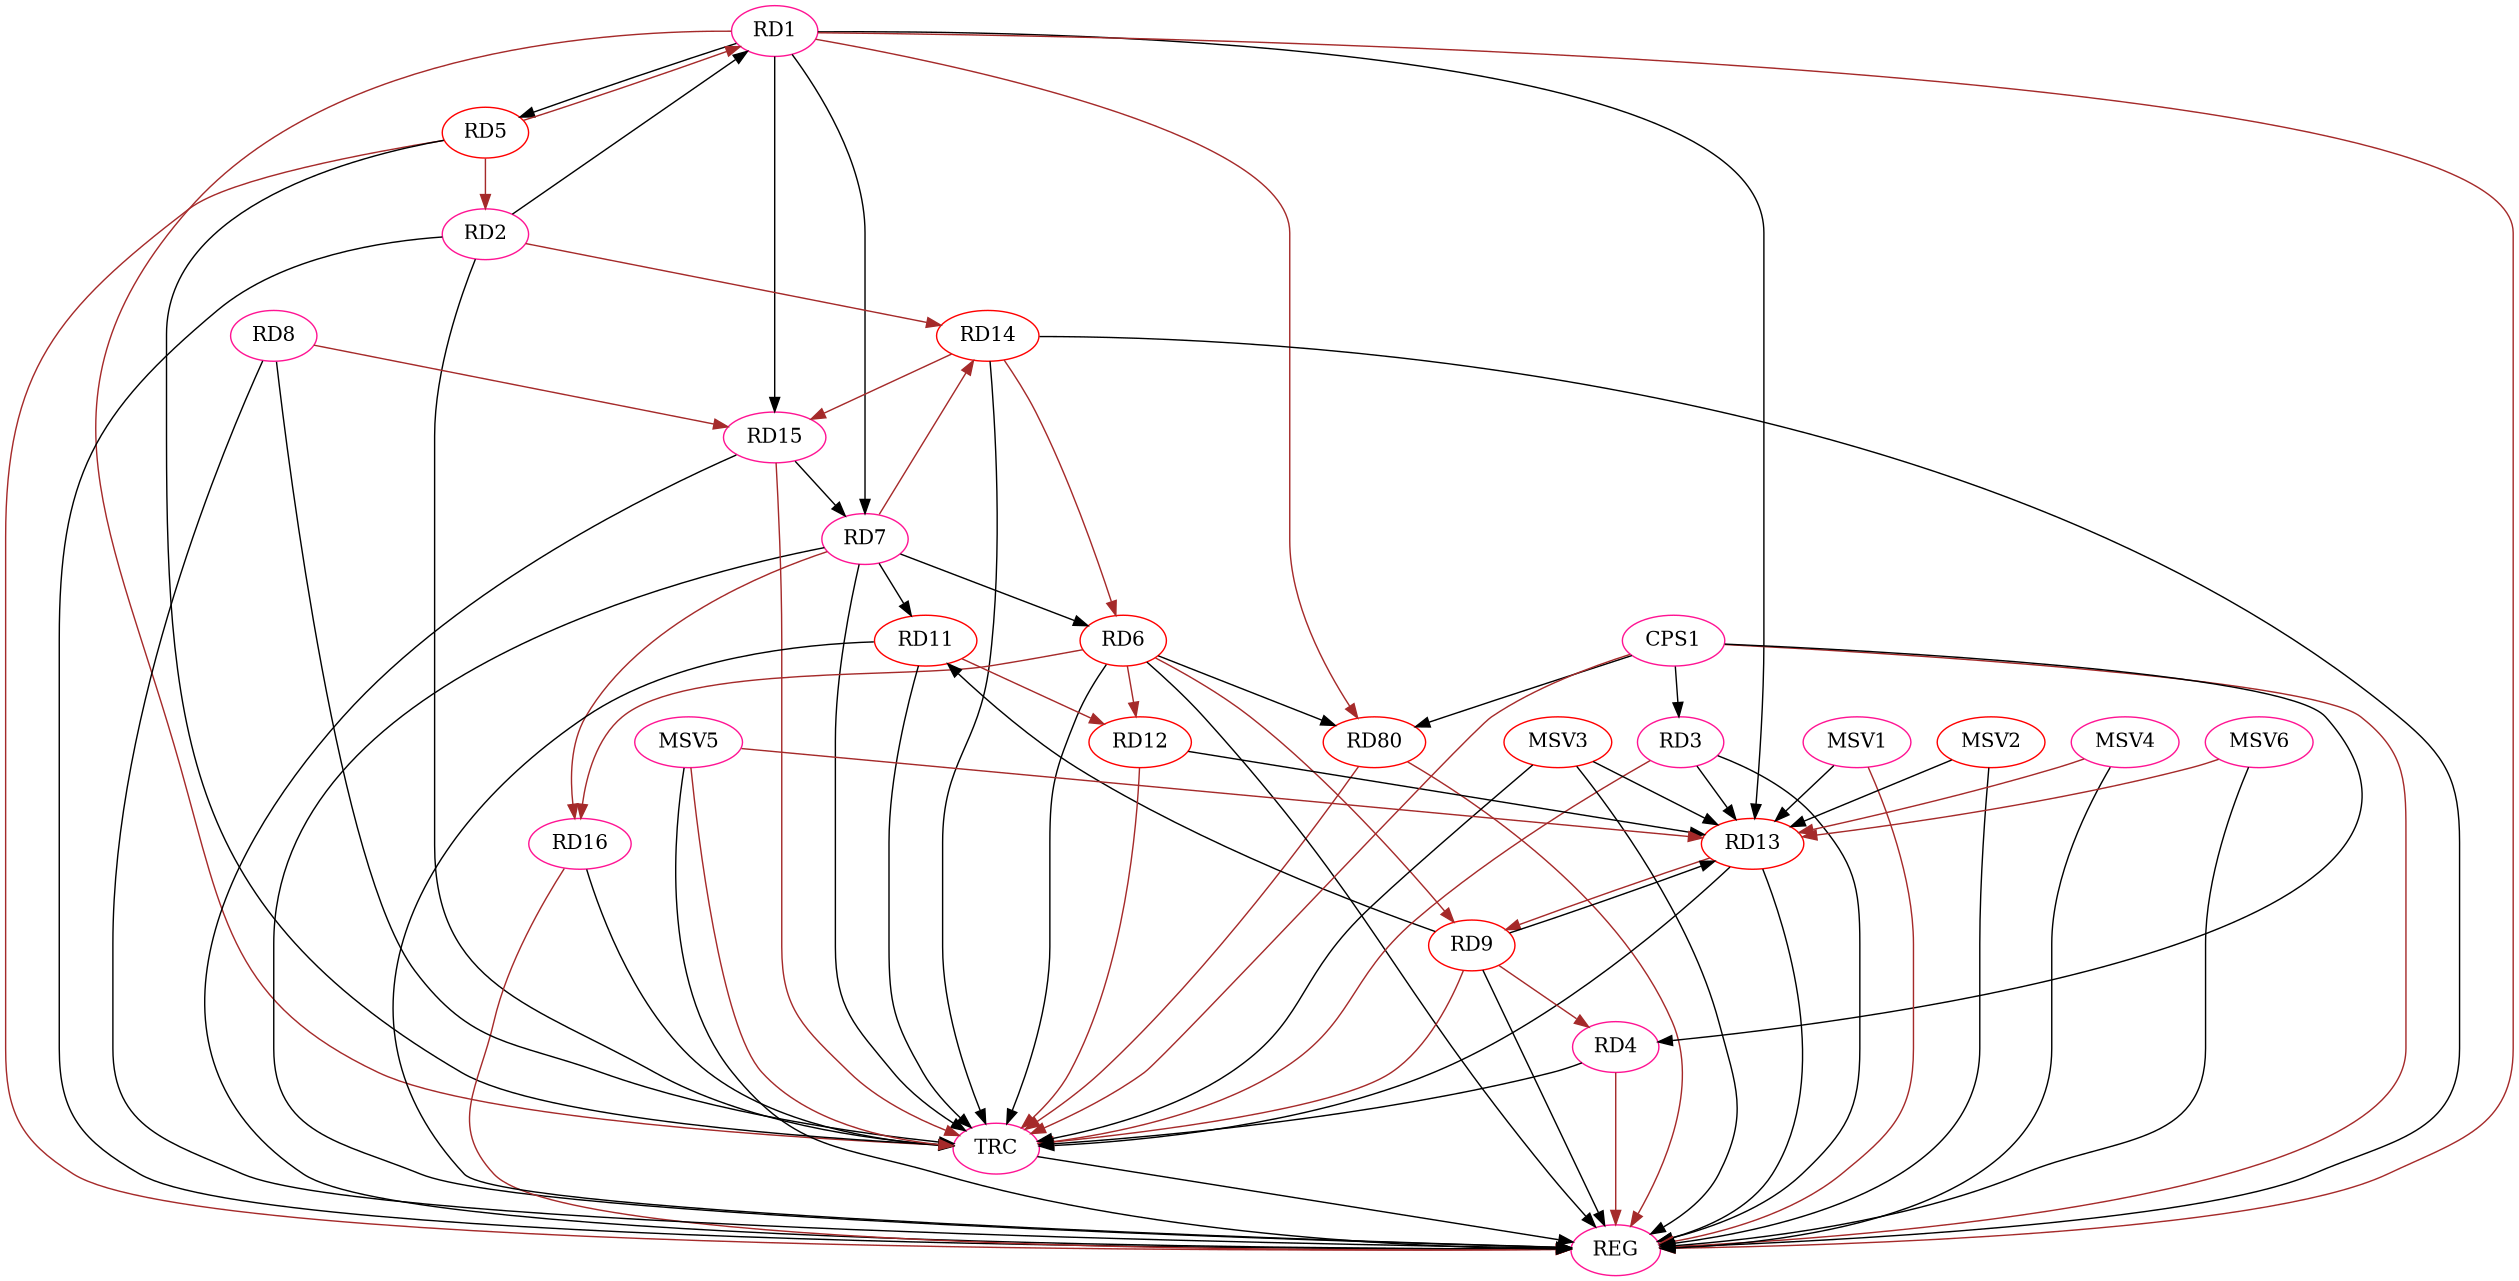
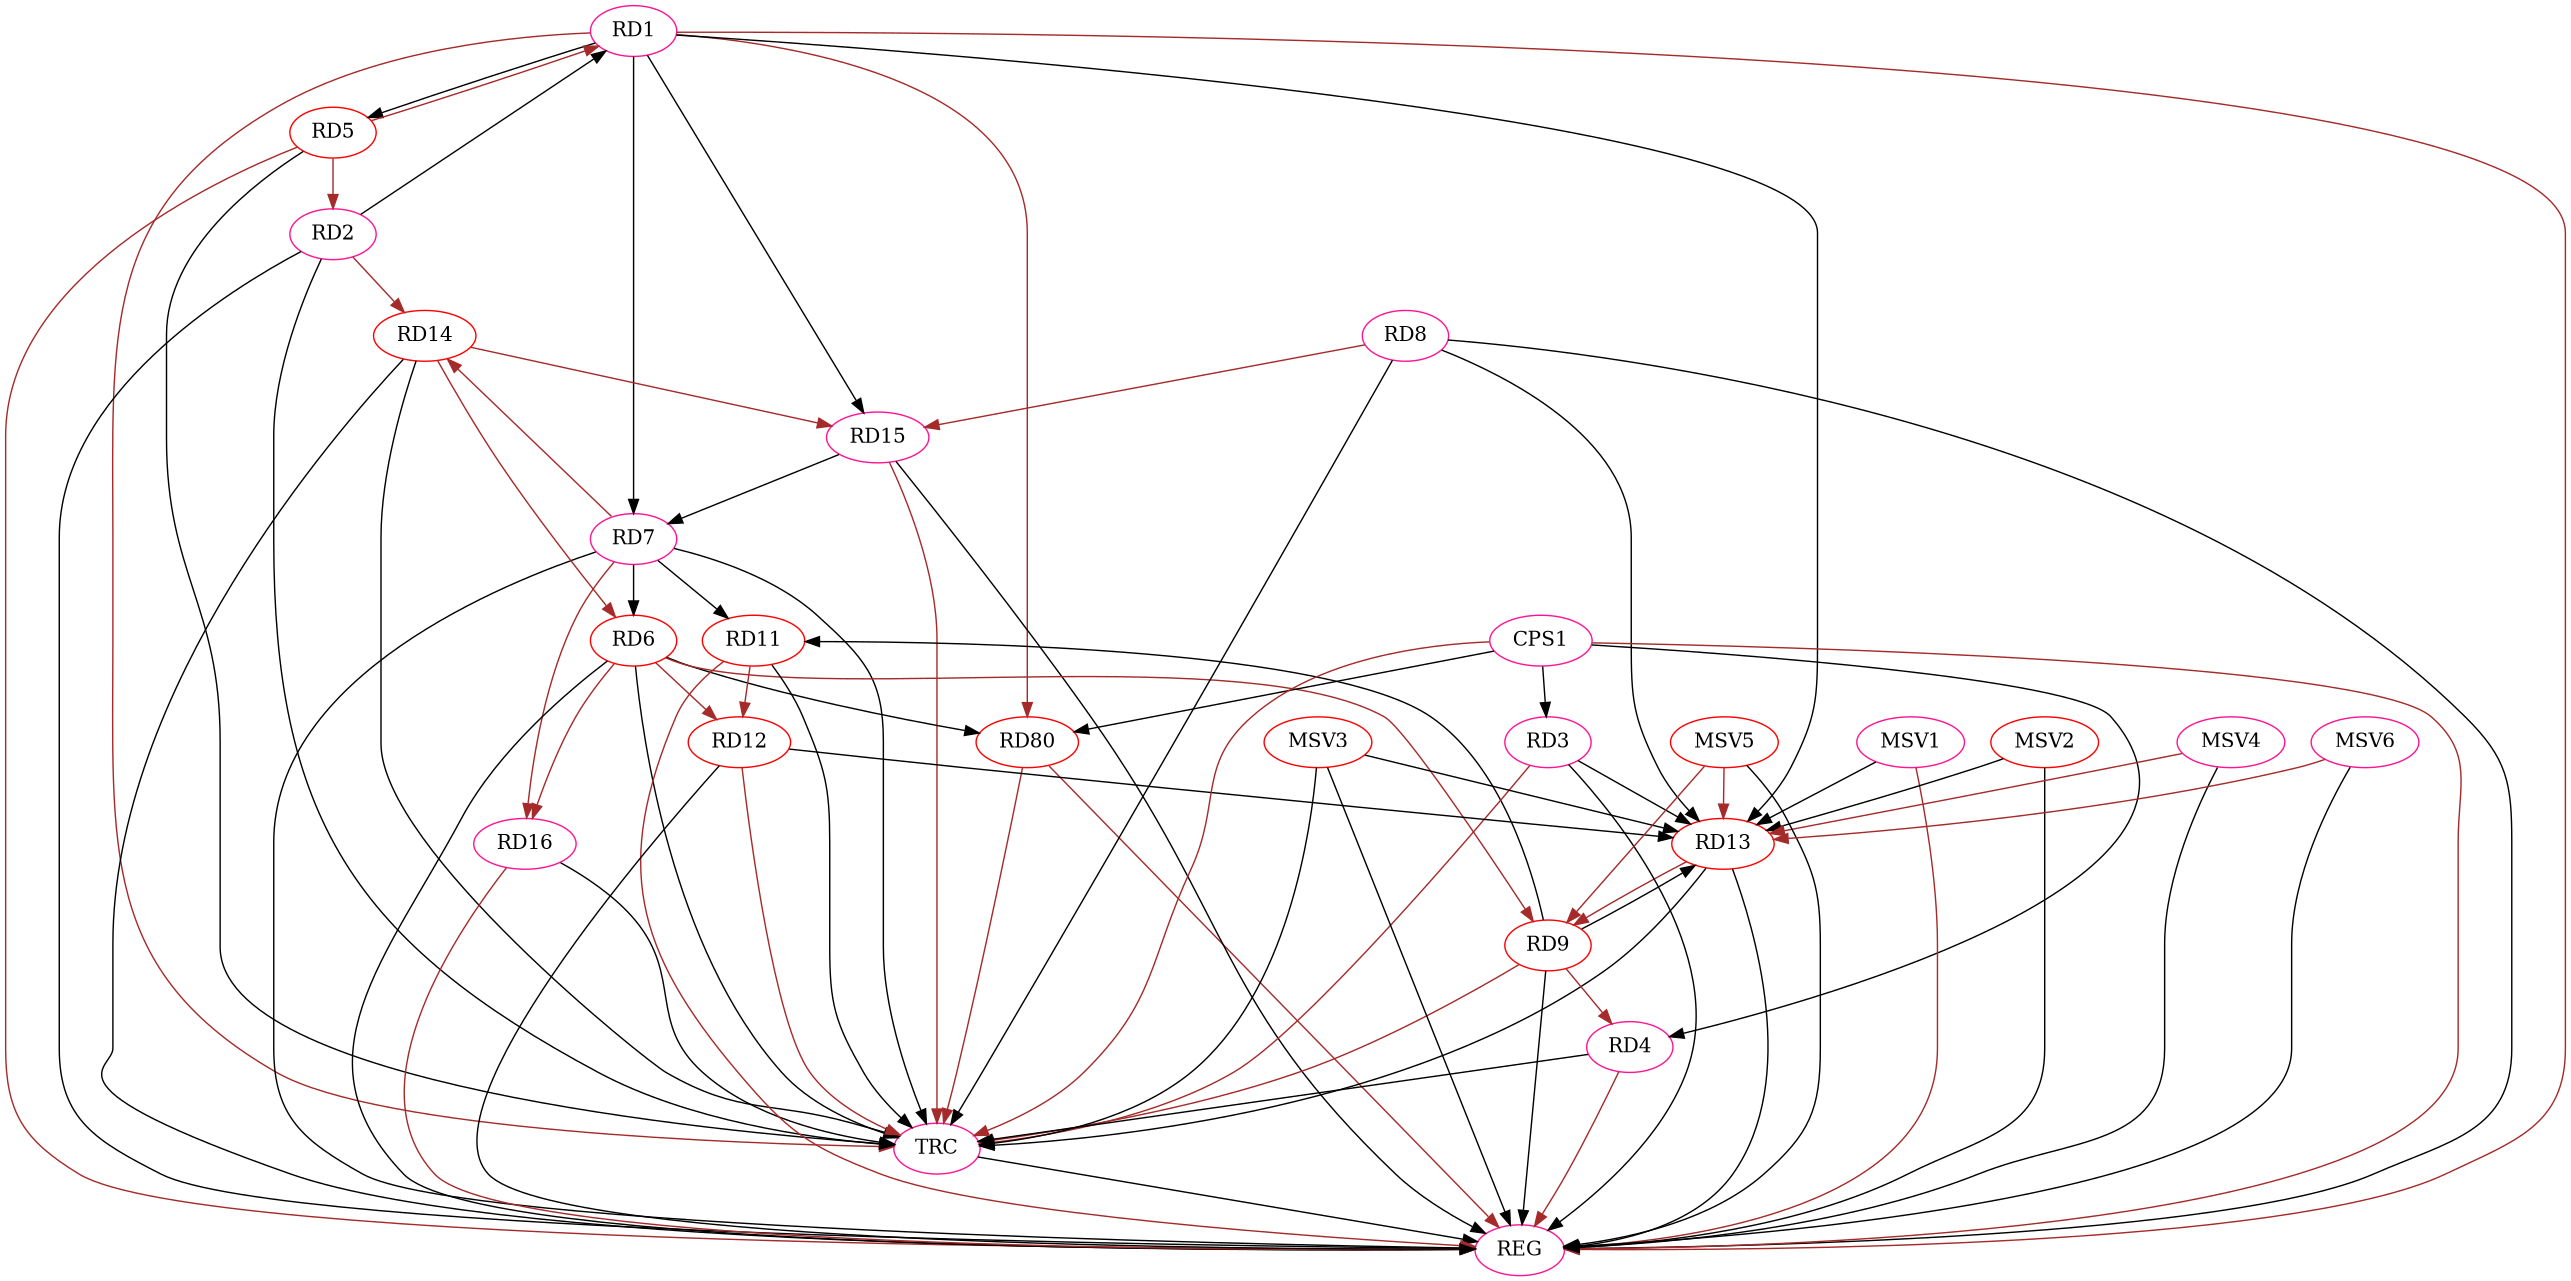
edge "RD8" -> "RD13": added
node "MSV5": color deeppink -> red
edge "MSV5" -> "TRC": now "MSV5" -> "RD9"
edge "RD11" -> "REG": color black -> brown
edge "RD12" -> "REG": added
